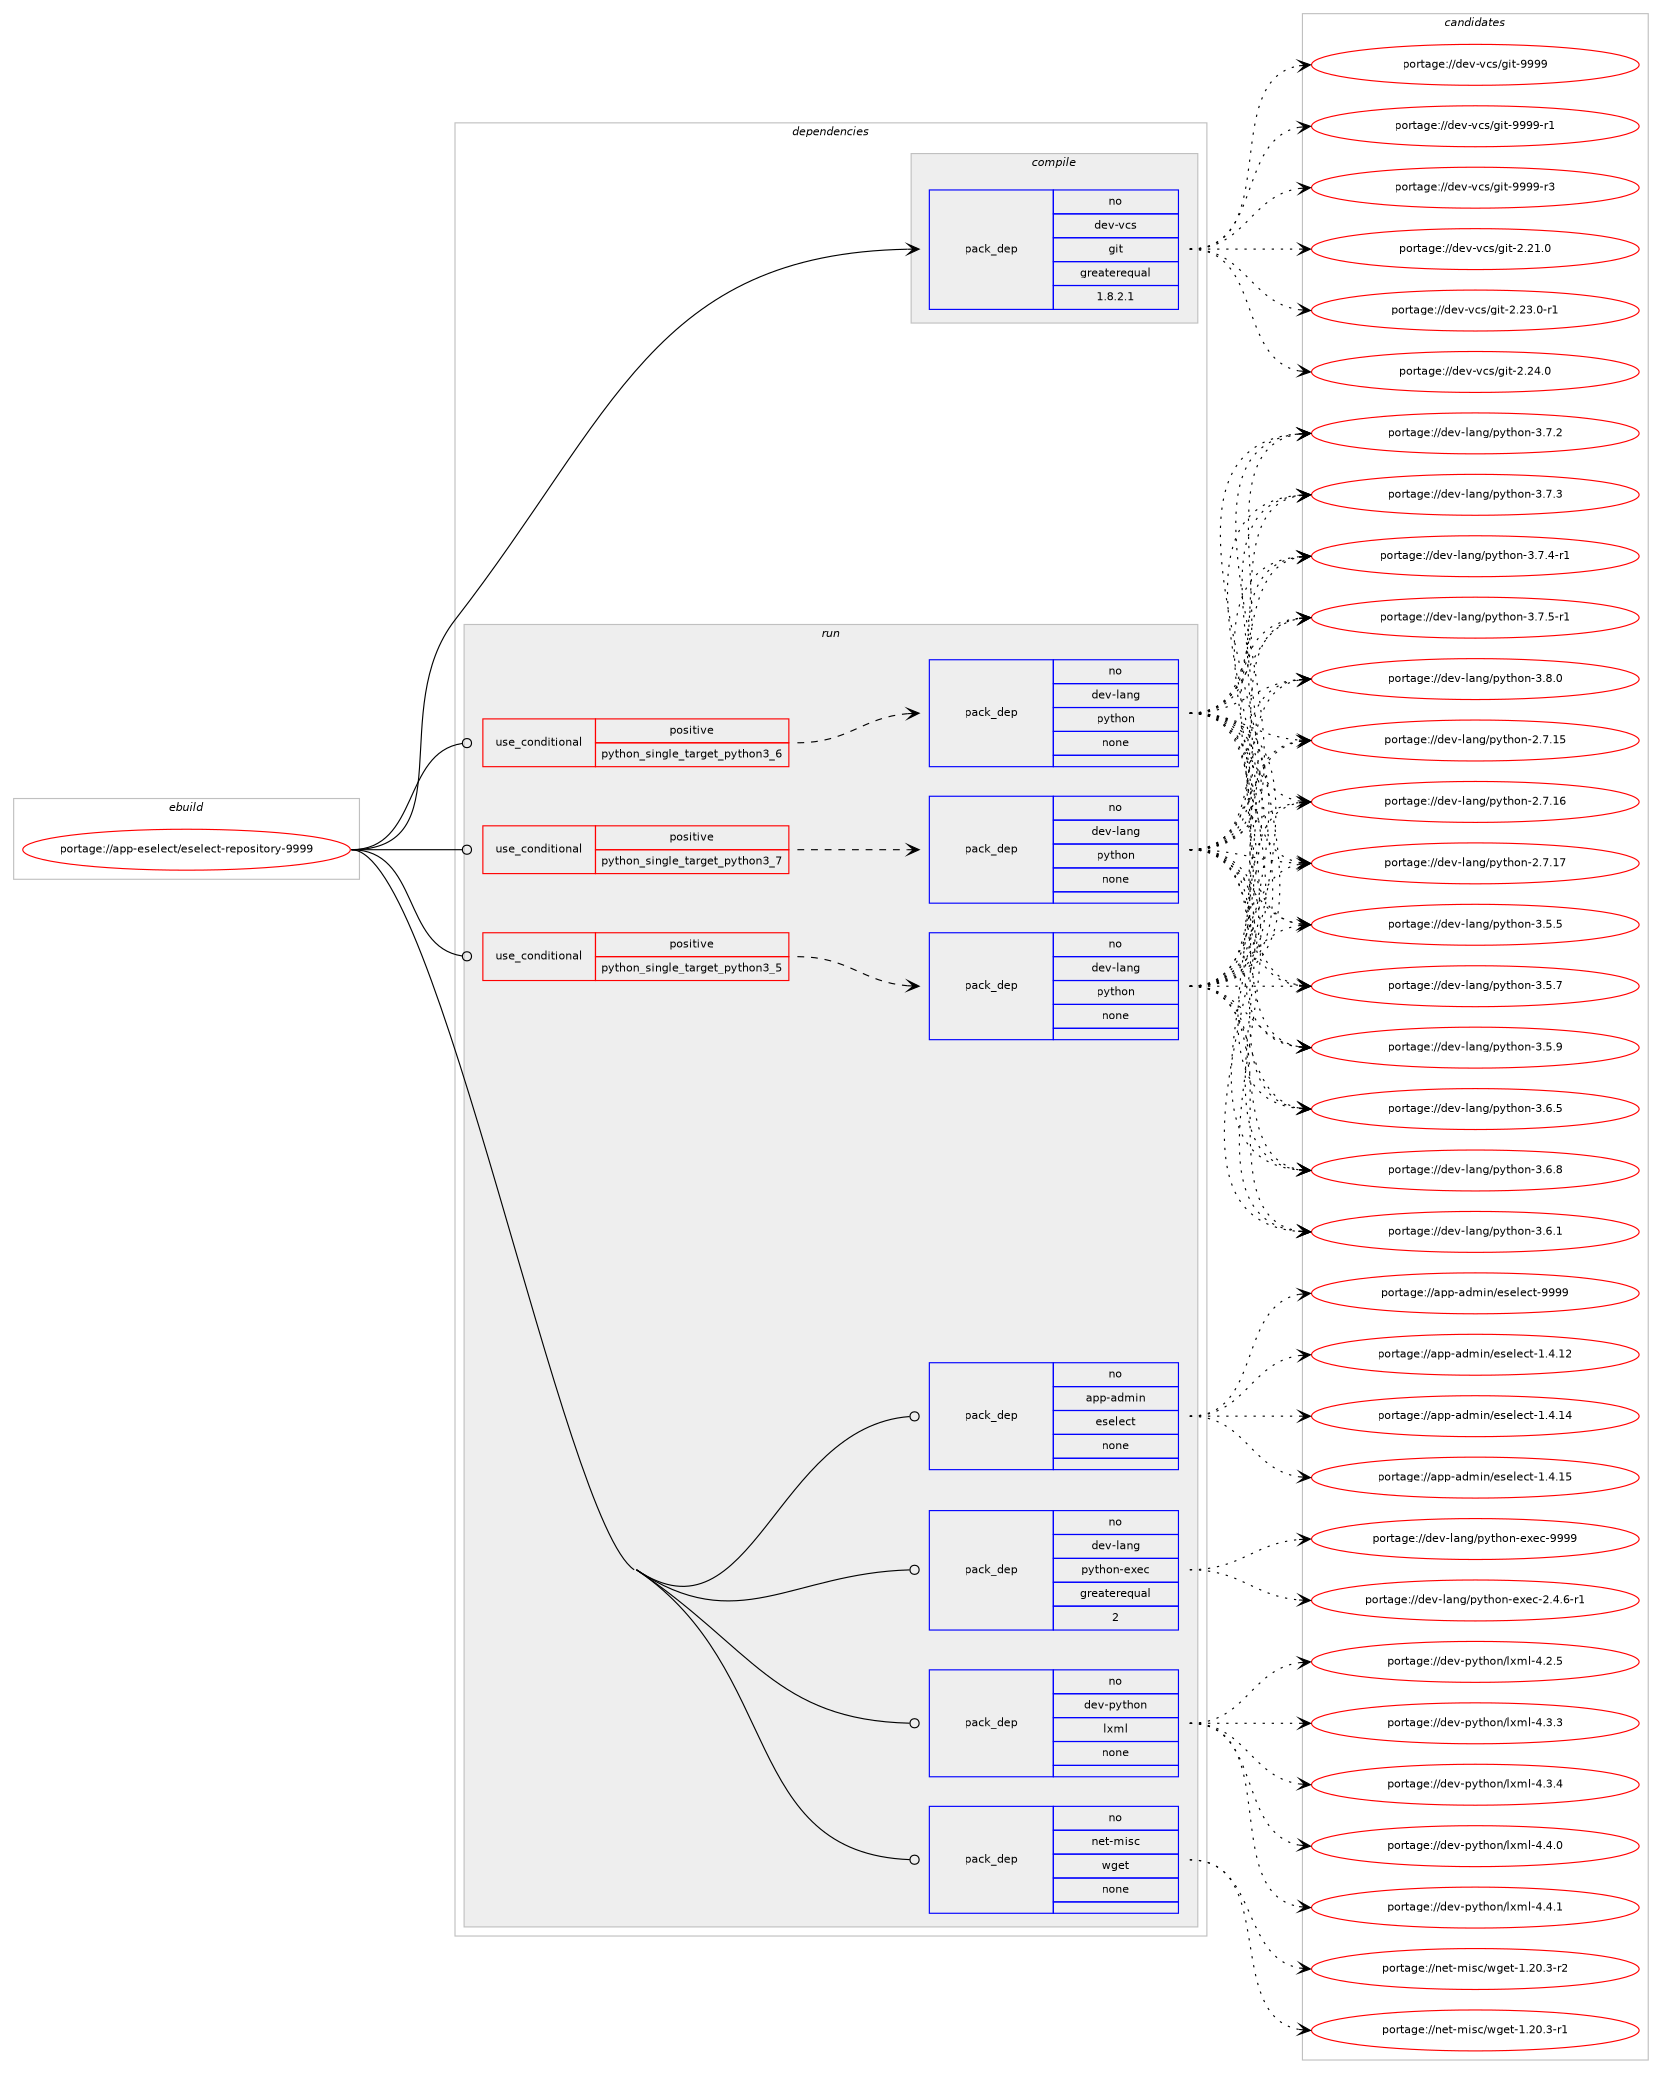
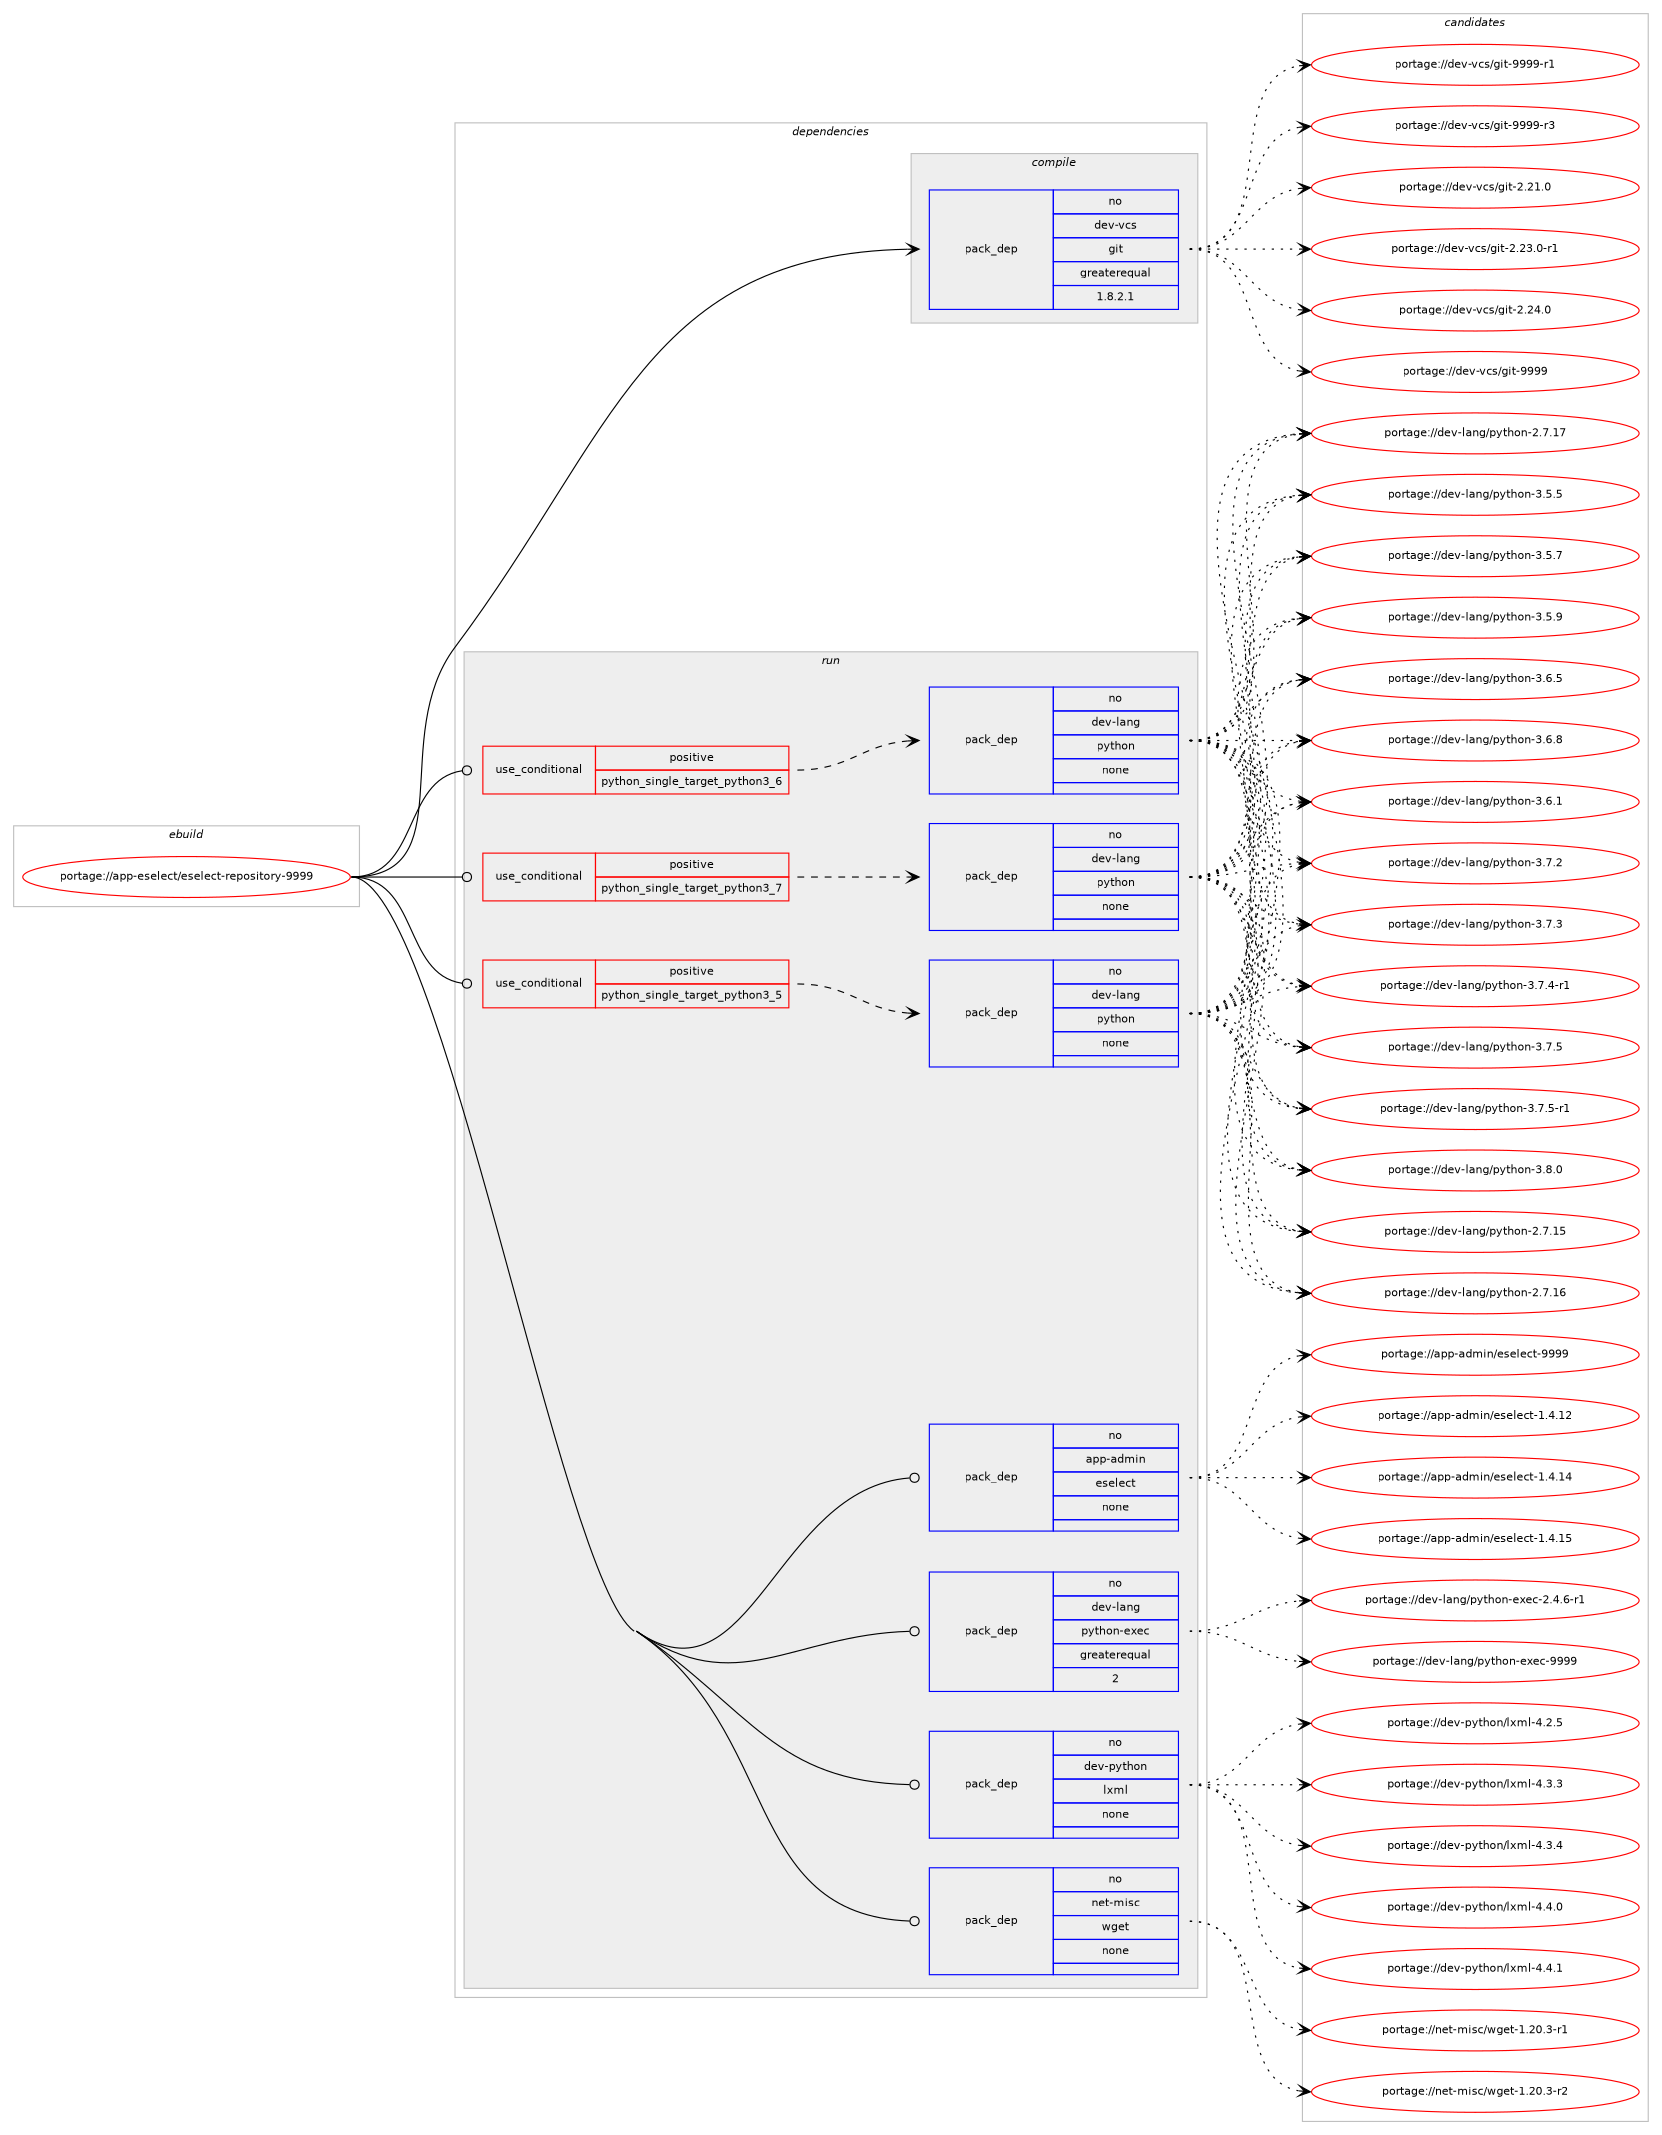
node "portage://dev-lang/python-3.7.5": added
